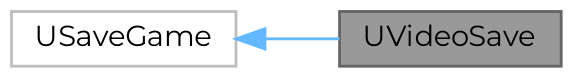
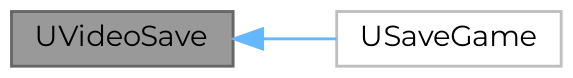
edge "UVideoSave" -> "USaveGame": reversed
